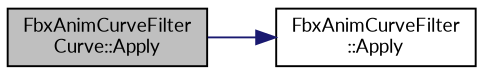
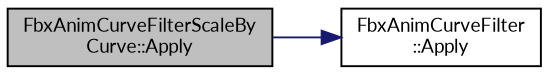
node "FbxAnimCurveFilter Curve::Apply": label "FbxAnimCurveFilter Curve::Apply" -> "FbxAnimCurveFilterScaleBy Curve::Apply"
